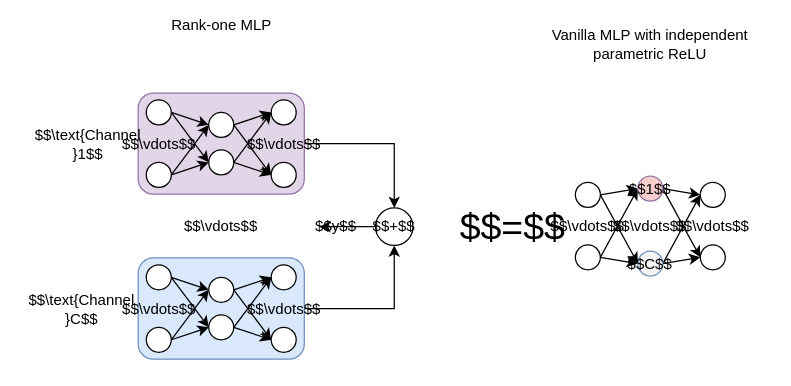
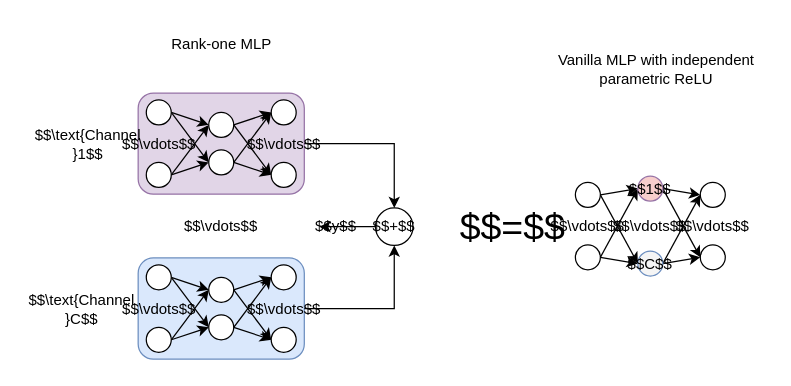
node "Rank-one MLP": moved (221, 26) -> (221, 44)
node "Vanilla MLP with independent parametric ReLU": moved (651, 44) -> (657, 69)
